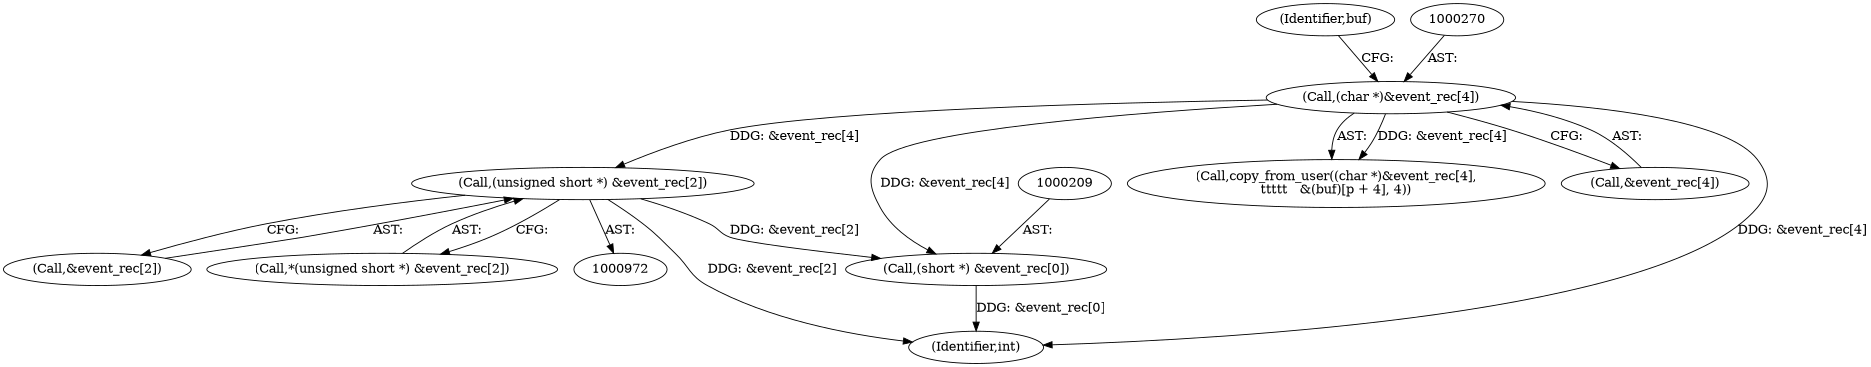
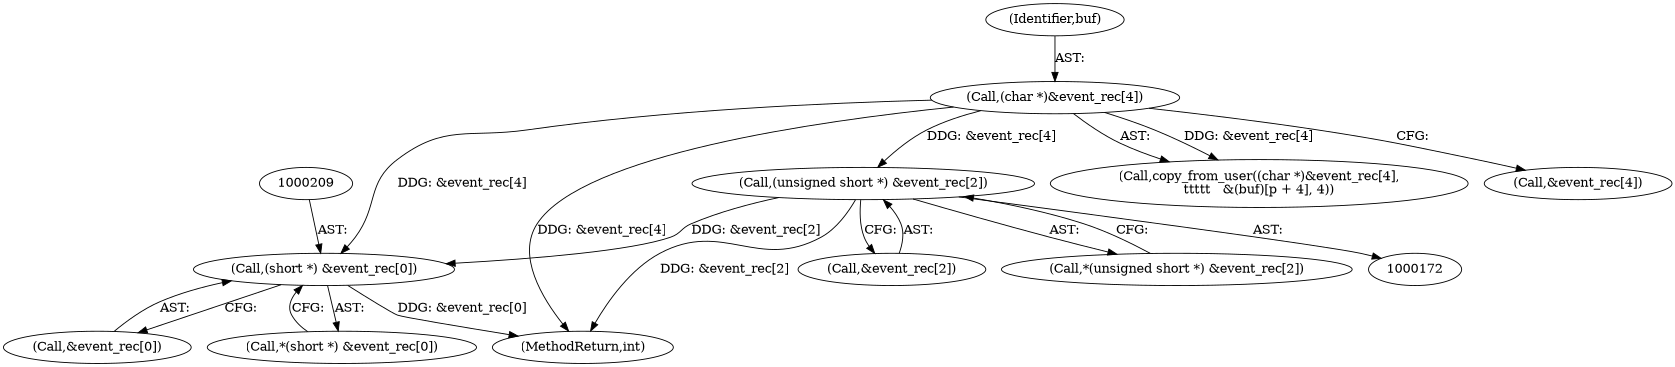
node "1000270": removed
edge "(Identifier,buf)" -> "(Call,(char *)&event_rec[4])": label "CFG: " -> "AST: "
edge "(Call,&event_rec[4])" -> "(Call,(char *)&event_rec[4])": removed, label "AST:"
edge "(Call,*(unsigned short *) &event_rec[2])" -> "(Call,(unsigned short *) &event_rec[2])": label "AST: " -> "CFG: "
edge "(Call,(unsigned short *) &event_rec[2])" -> "(Call,*(unsigned short *) &event_rec[2])": label "CFG: " -> "AST: "
node "1000972": label "1000972" -> "1000172"
node "(Call,&event_rec[0])": added
node "(Call,*(short *) &event_rec[0])": added
node "(Identifier,int)": label "(Identifier,int)" -> "(MethodReturn,int)"
